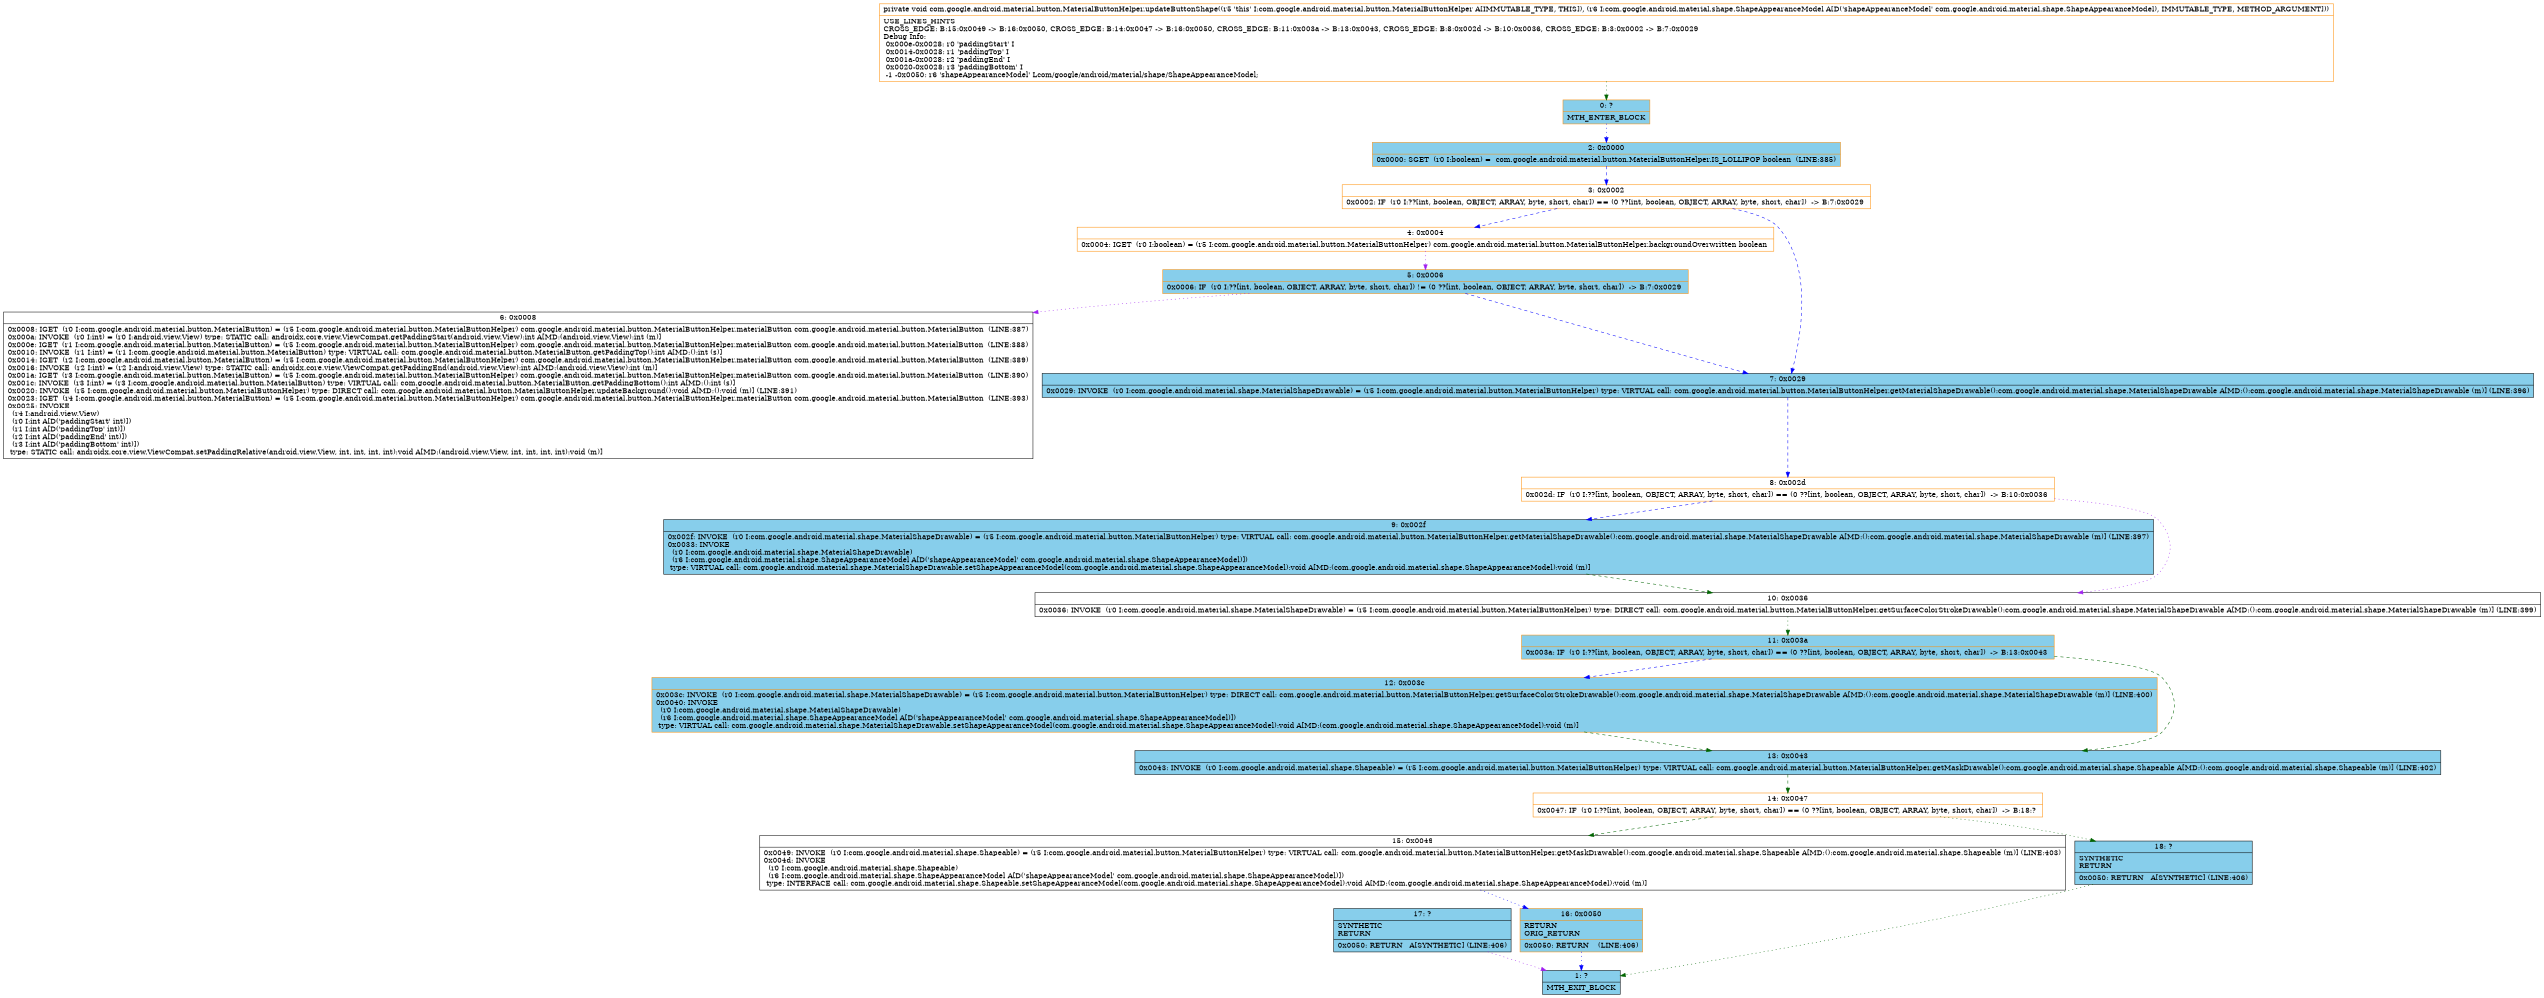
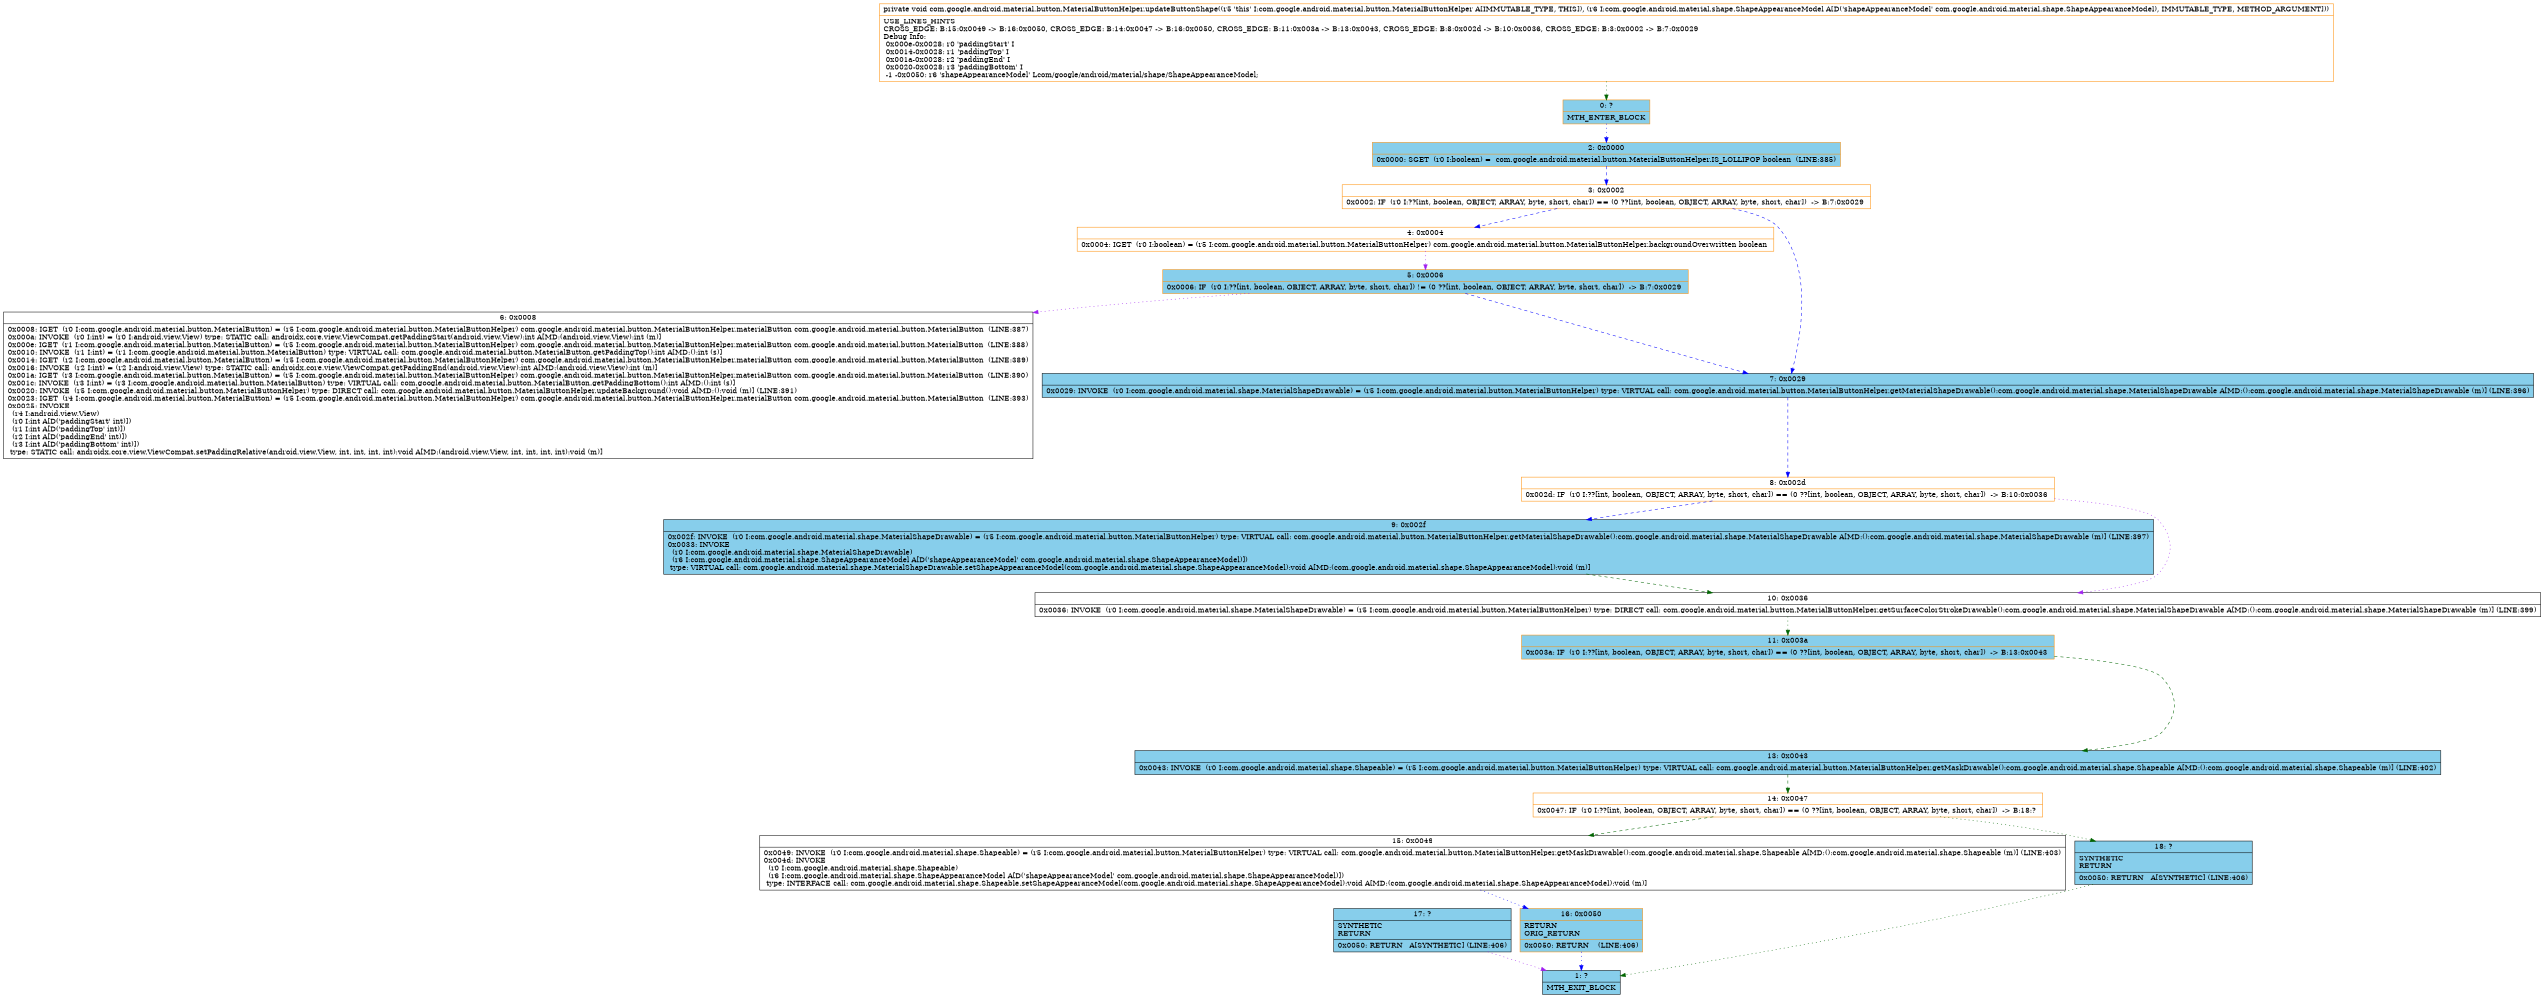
node "12: 0x003c": removed
